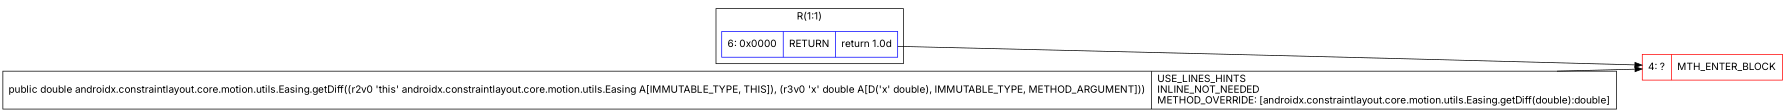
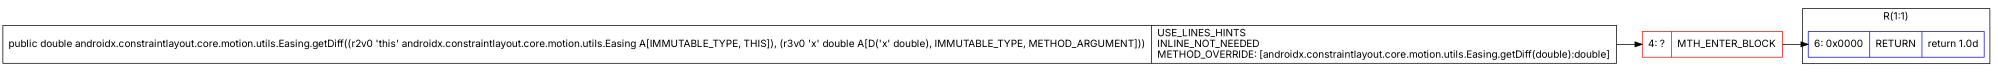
edge "6: 0x0000" -> "4: ?": reversed
